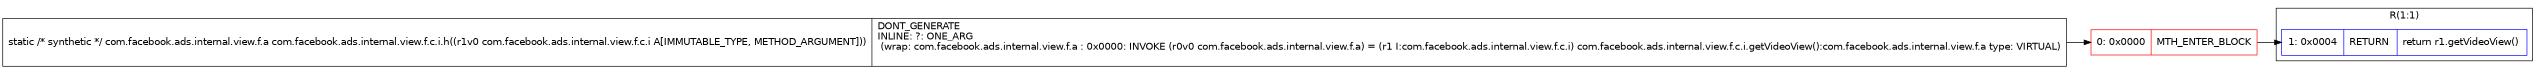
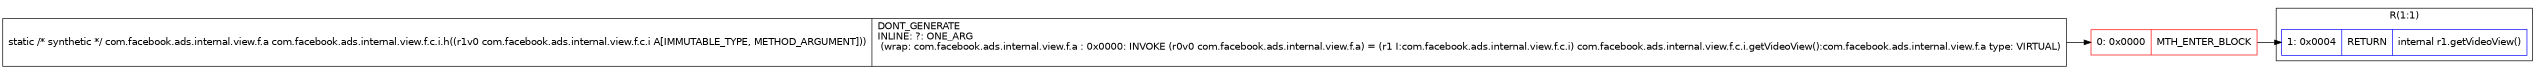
node "1: 0x0004": text "return r1.getVideoView()" -> "internal r1.getVideoView()"
